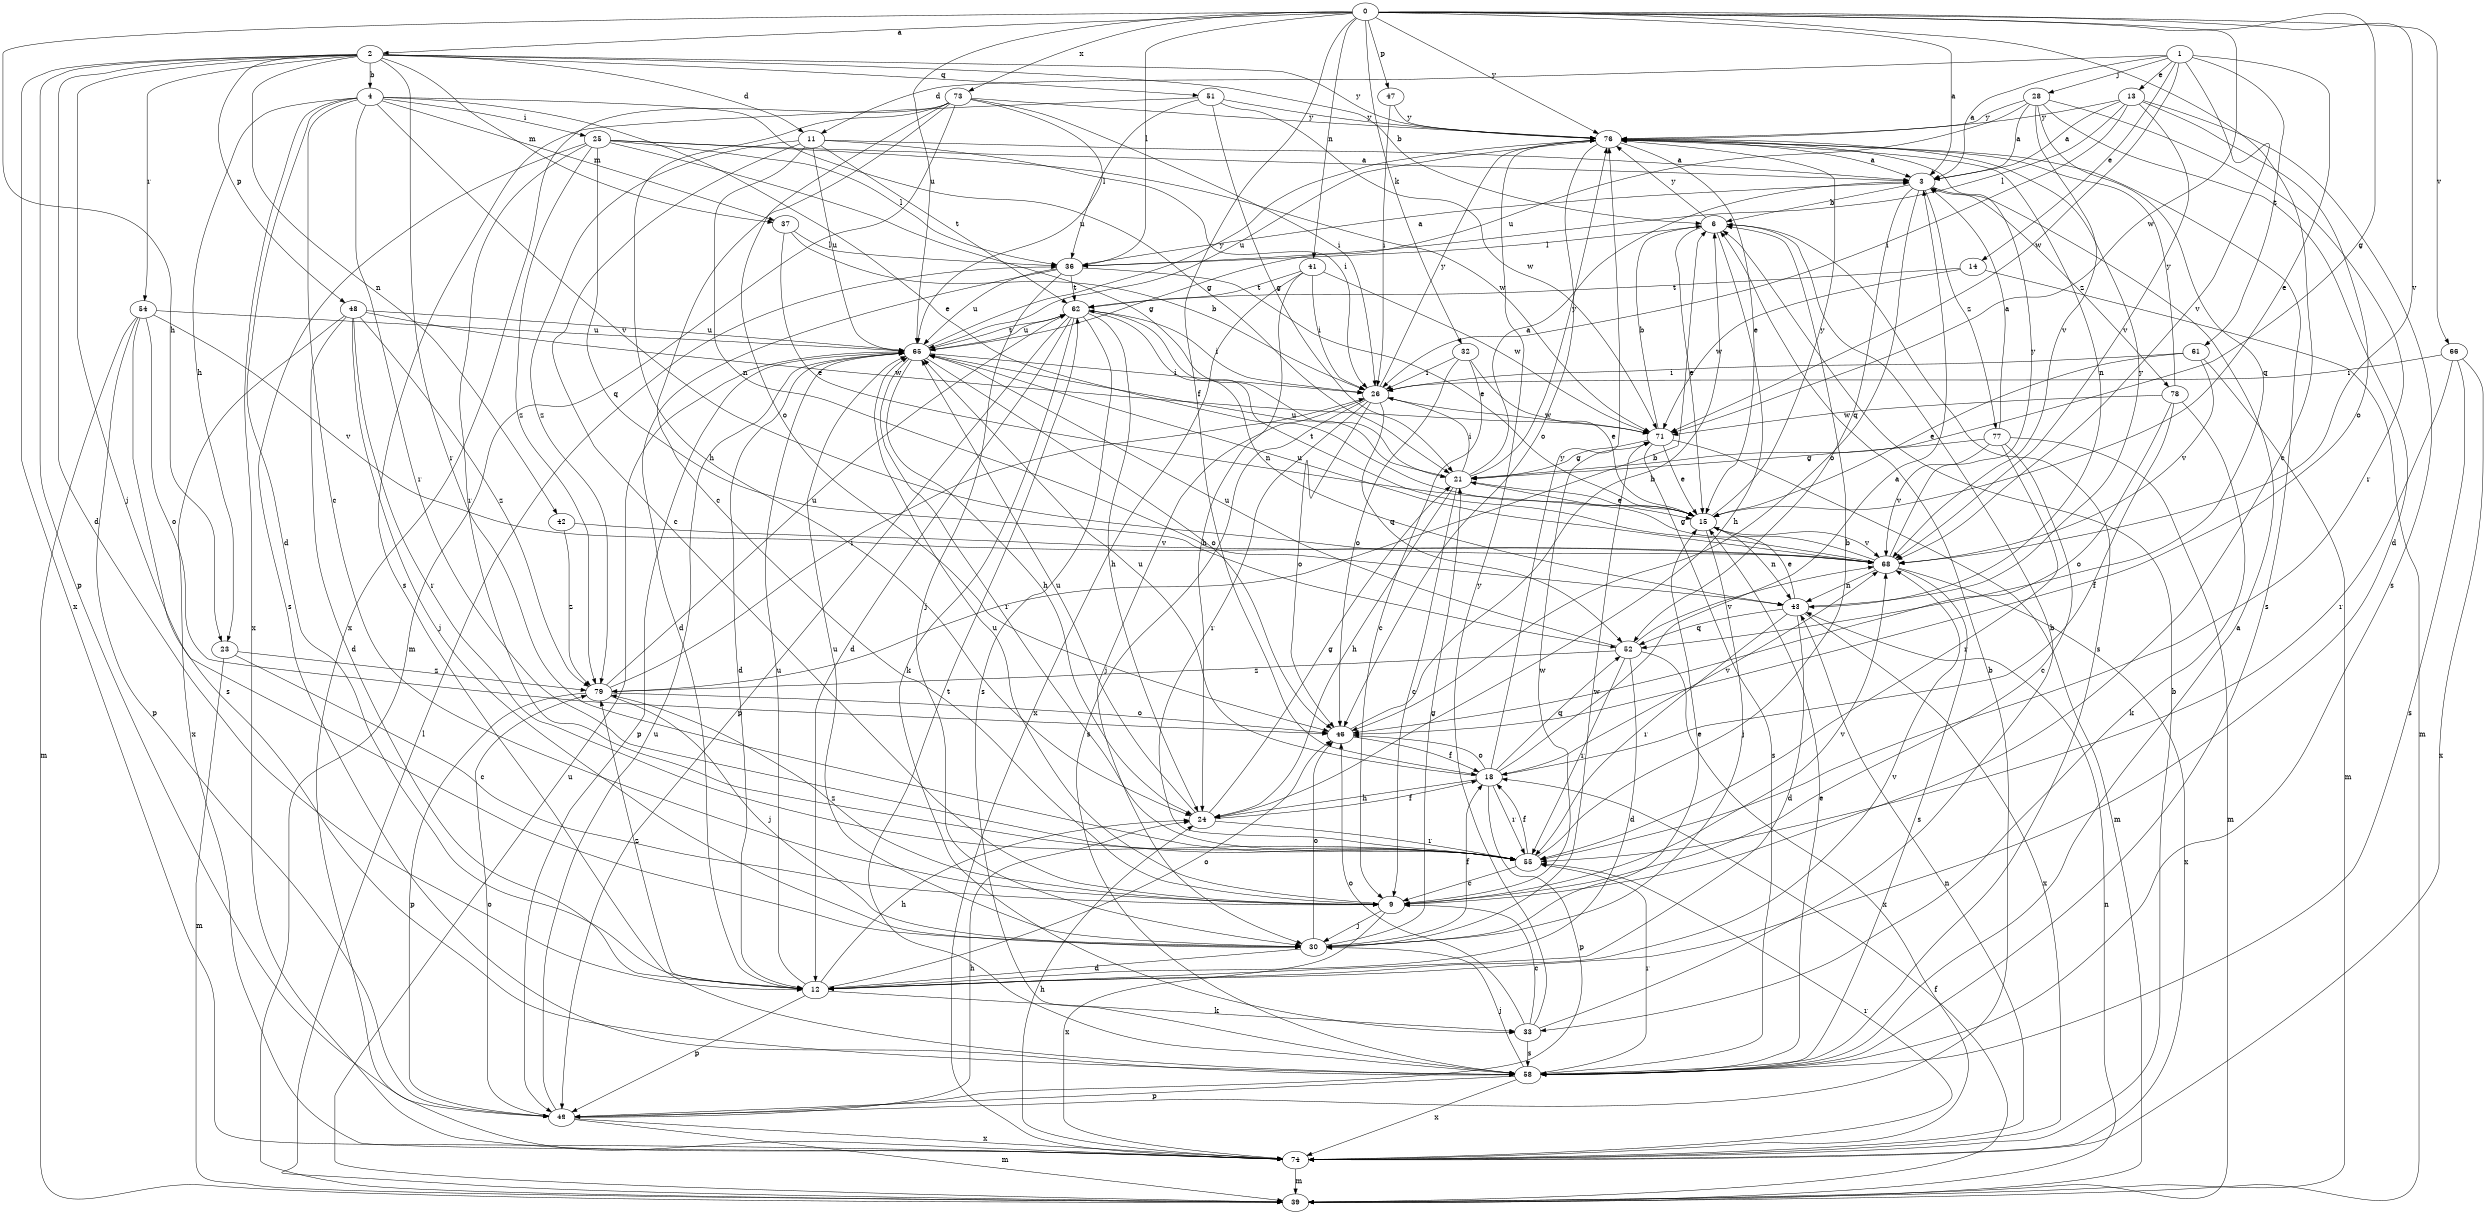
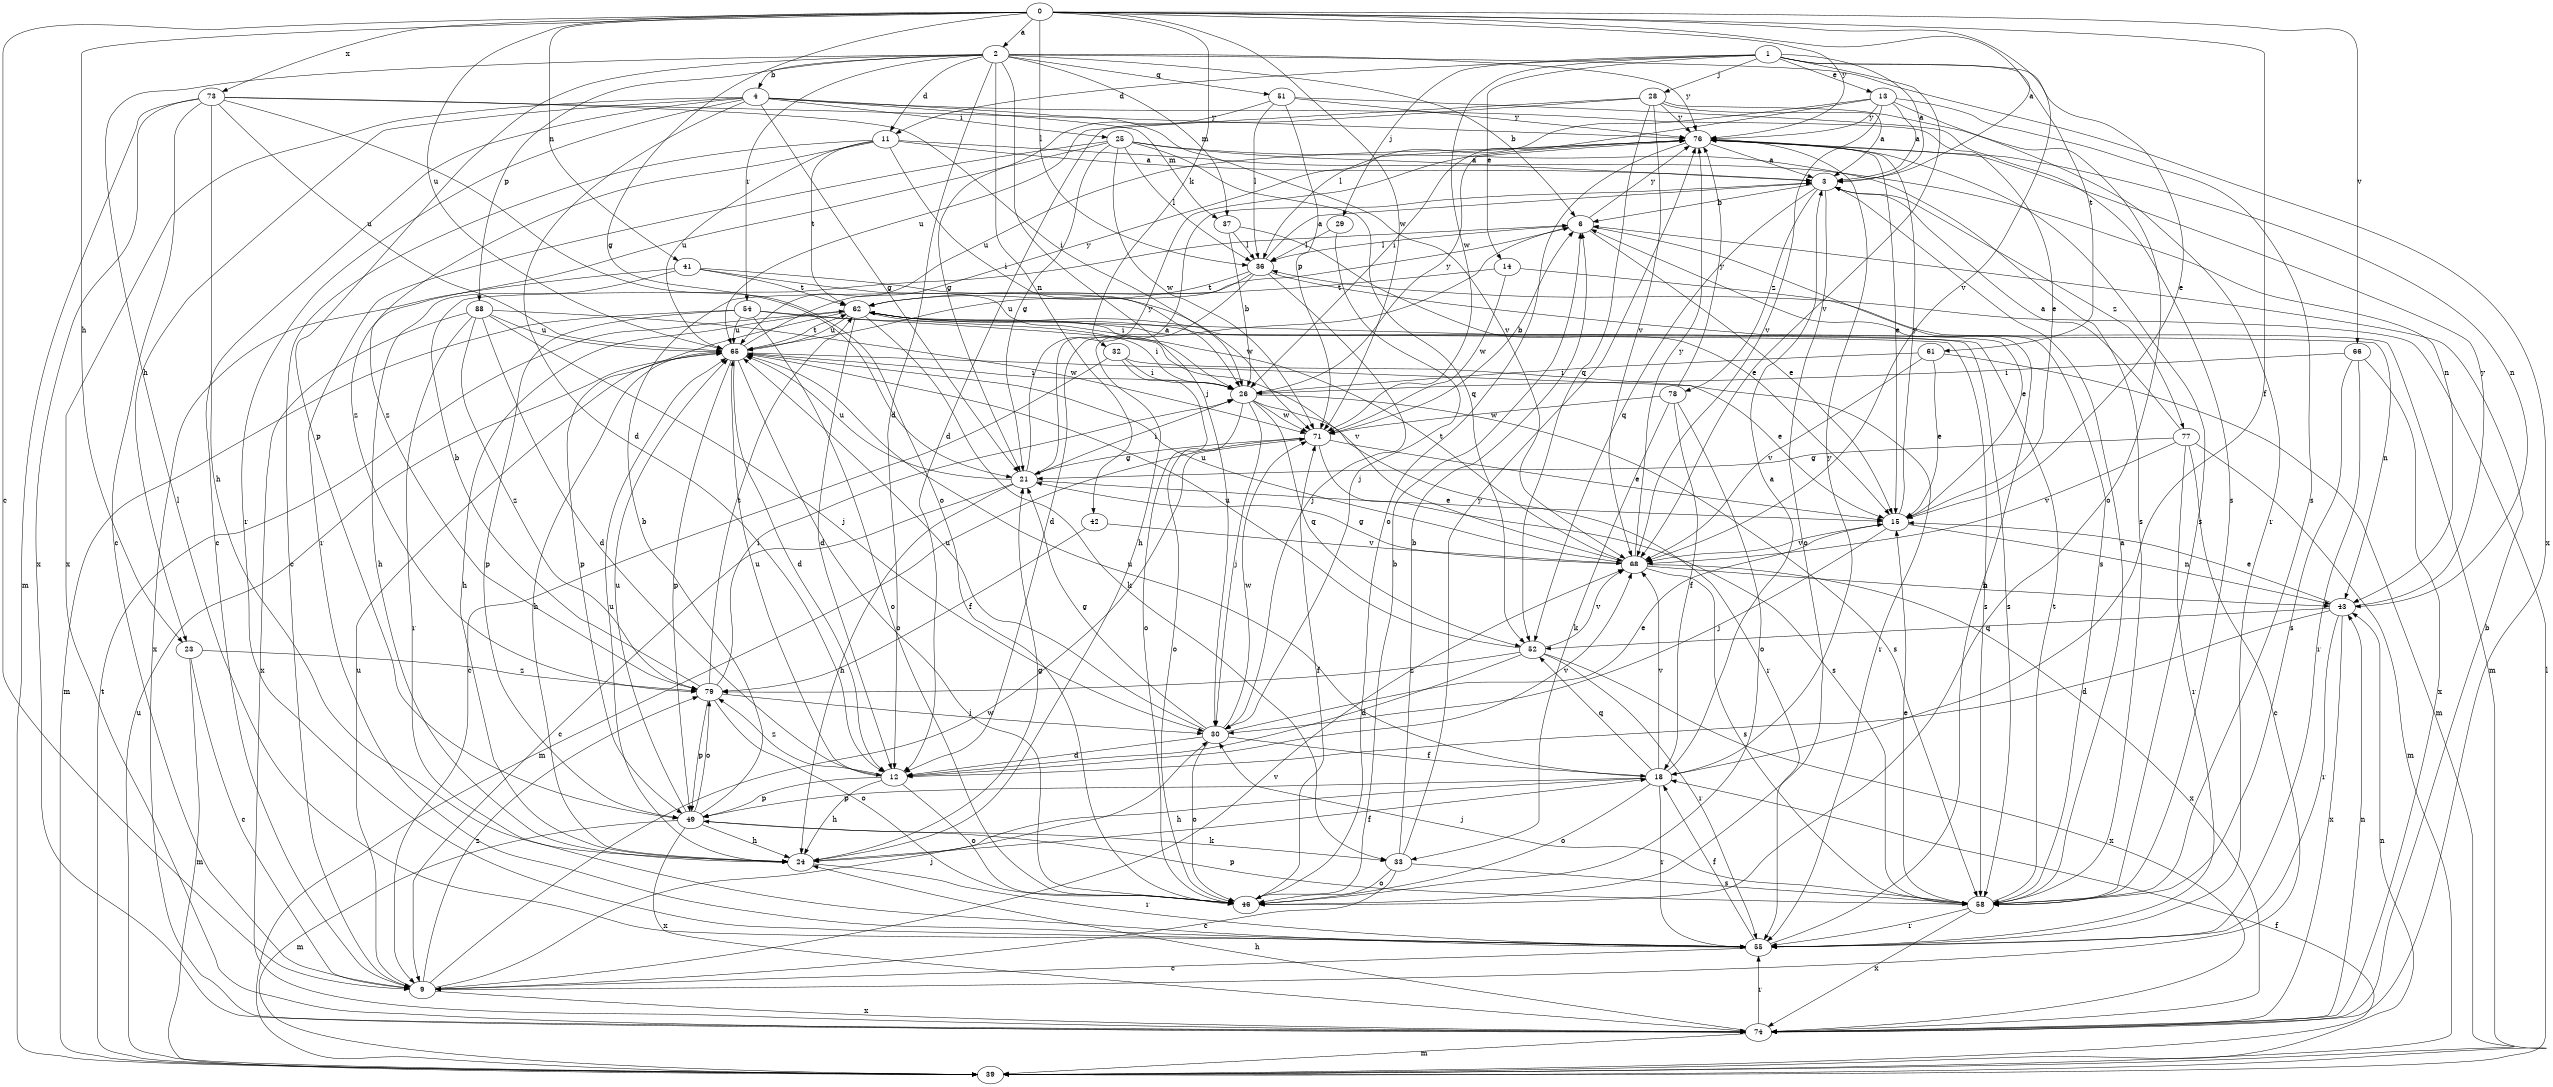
node "47": removed
node "29": added
edge "51" -> "71": label "w" -> "p"
node "48": label "48" -> "88"
edge "2" -> "55": label "r" -> "l"
edge "79" -> "62": label "u" -> "t"
edge "42" -> "79": label "z" -> "f"
edge "46" -> "18": now "46" -> "71"
edge "39" -> "62": added, label "t"
edge "12" -> "33": now "49" -> "33"
